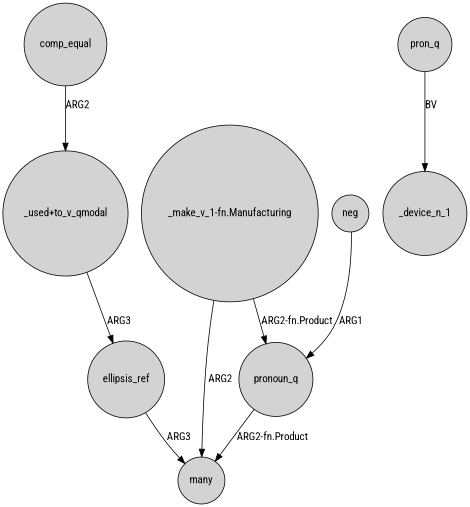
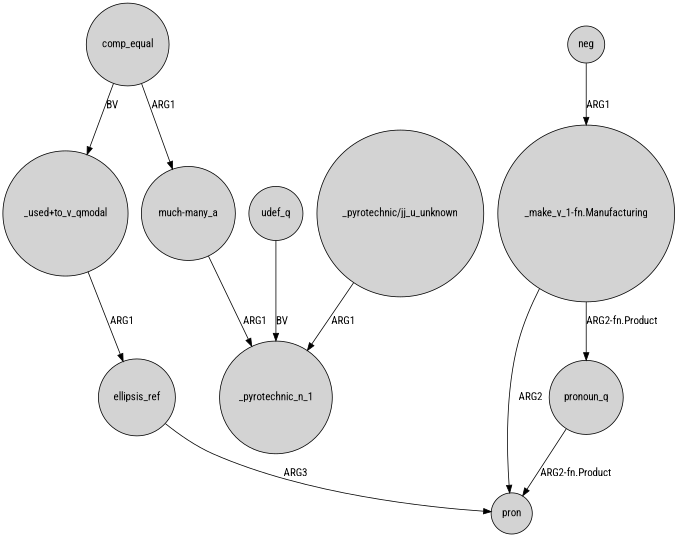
node "pron_q": label "pron_q" -> "udef_q"
edge "comp_equal" -> "_used+to_v_qmodal": label "ARG2" -> "BV"
node "much-many_a": added
node "_pyrotechnic/jj_u_unknown": added
node "_device_n_1": label "_device_n_1" -> "_pyrotechnic_n_1"
edge "neg" -> "pronoun_q": now "neg" -> "_make_v_1-fn.Manufacturing"
edge "_used+to_v_qmodal" -> "ellipsis_ref": label "ARG3" -> "ARG1"
node "many": label "many" -> "pron"
